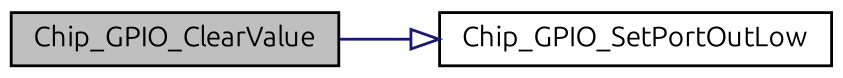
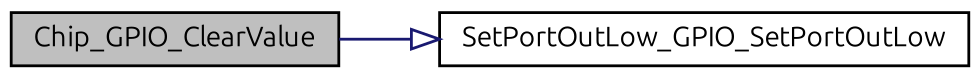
node "Chip_GPIO_SetPortOutLow": label "Chip_GPIO_SetPortOutLow" -> "SetPortOutLow_GPIO_SetPortOutLow"
